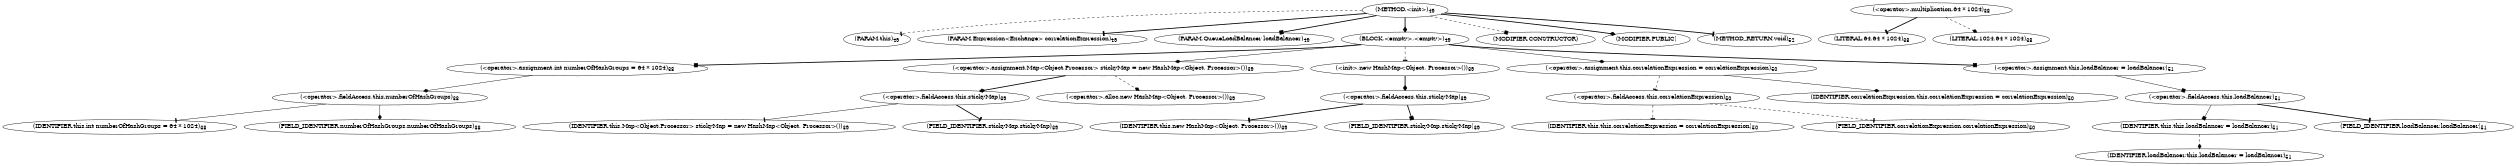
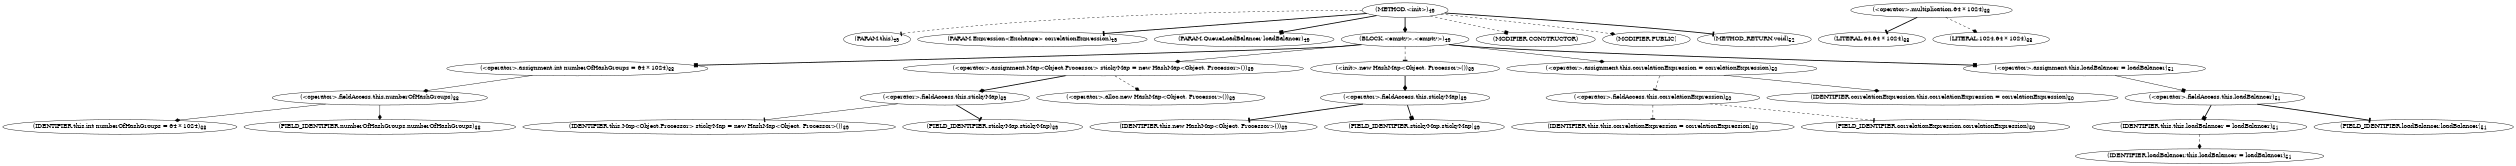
edge "(METHOD,<init>)" -> "(MODIFIER,PUBLIC)": style bold -> dashed
edge "(<operator>.fieldAccess,this.loadBalancer)" -> "(IDENTIFIER,this,this.loadBalancer = loadBalancer)": style solid -> bold
edge "(<operator>.fieldAccess,this.numberOfHashGroups)" -> "(IDENTIFIER,this,int numberOfHashGroups = 64 * 1024)": arrowhead tee -> diamond
